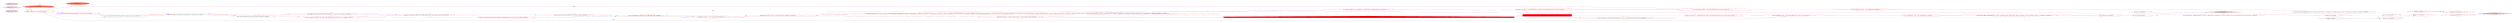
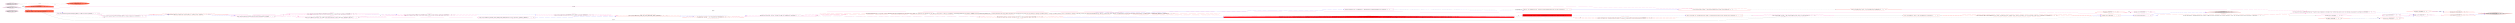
node "Properties props = new Properties()@@@3@@@['1', '1', '1']": fillcolor white -> tomato
node "Throwable e@@@27@@@['0', '1', '0']": added
